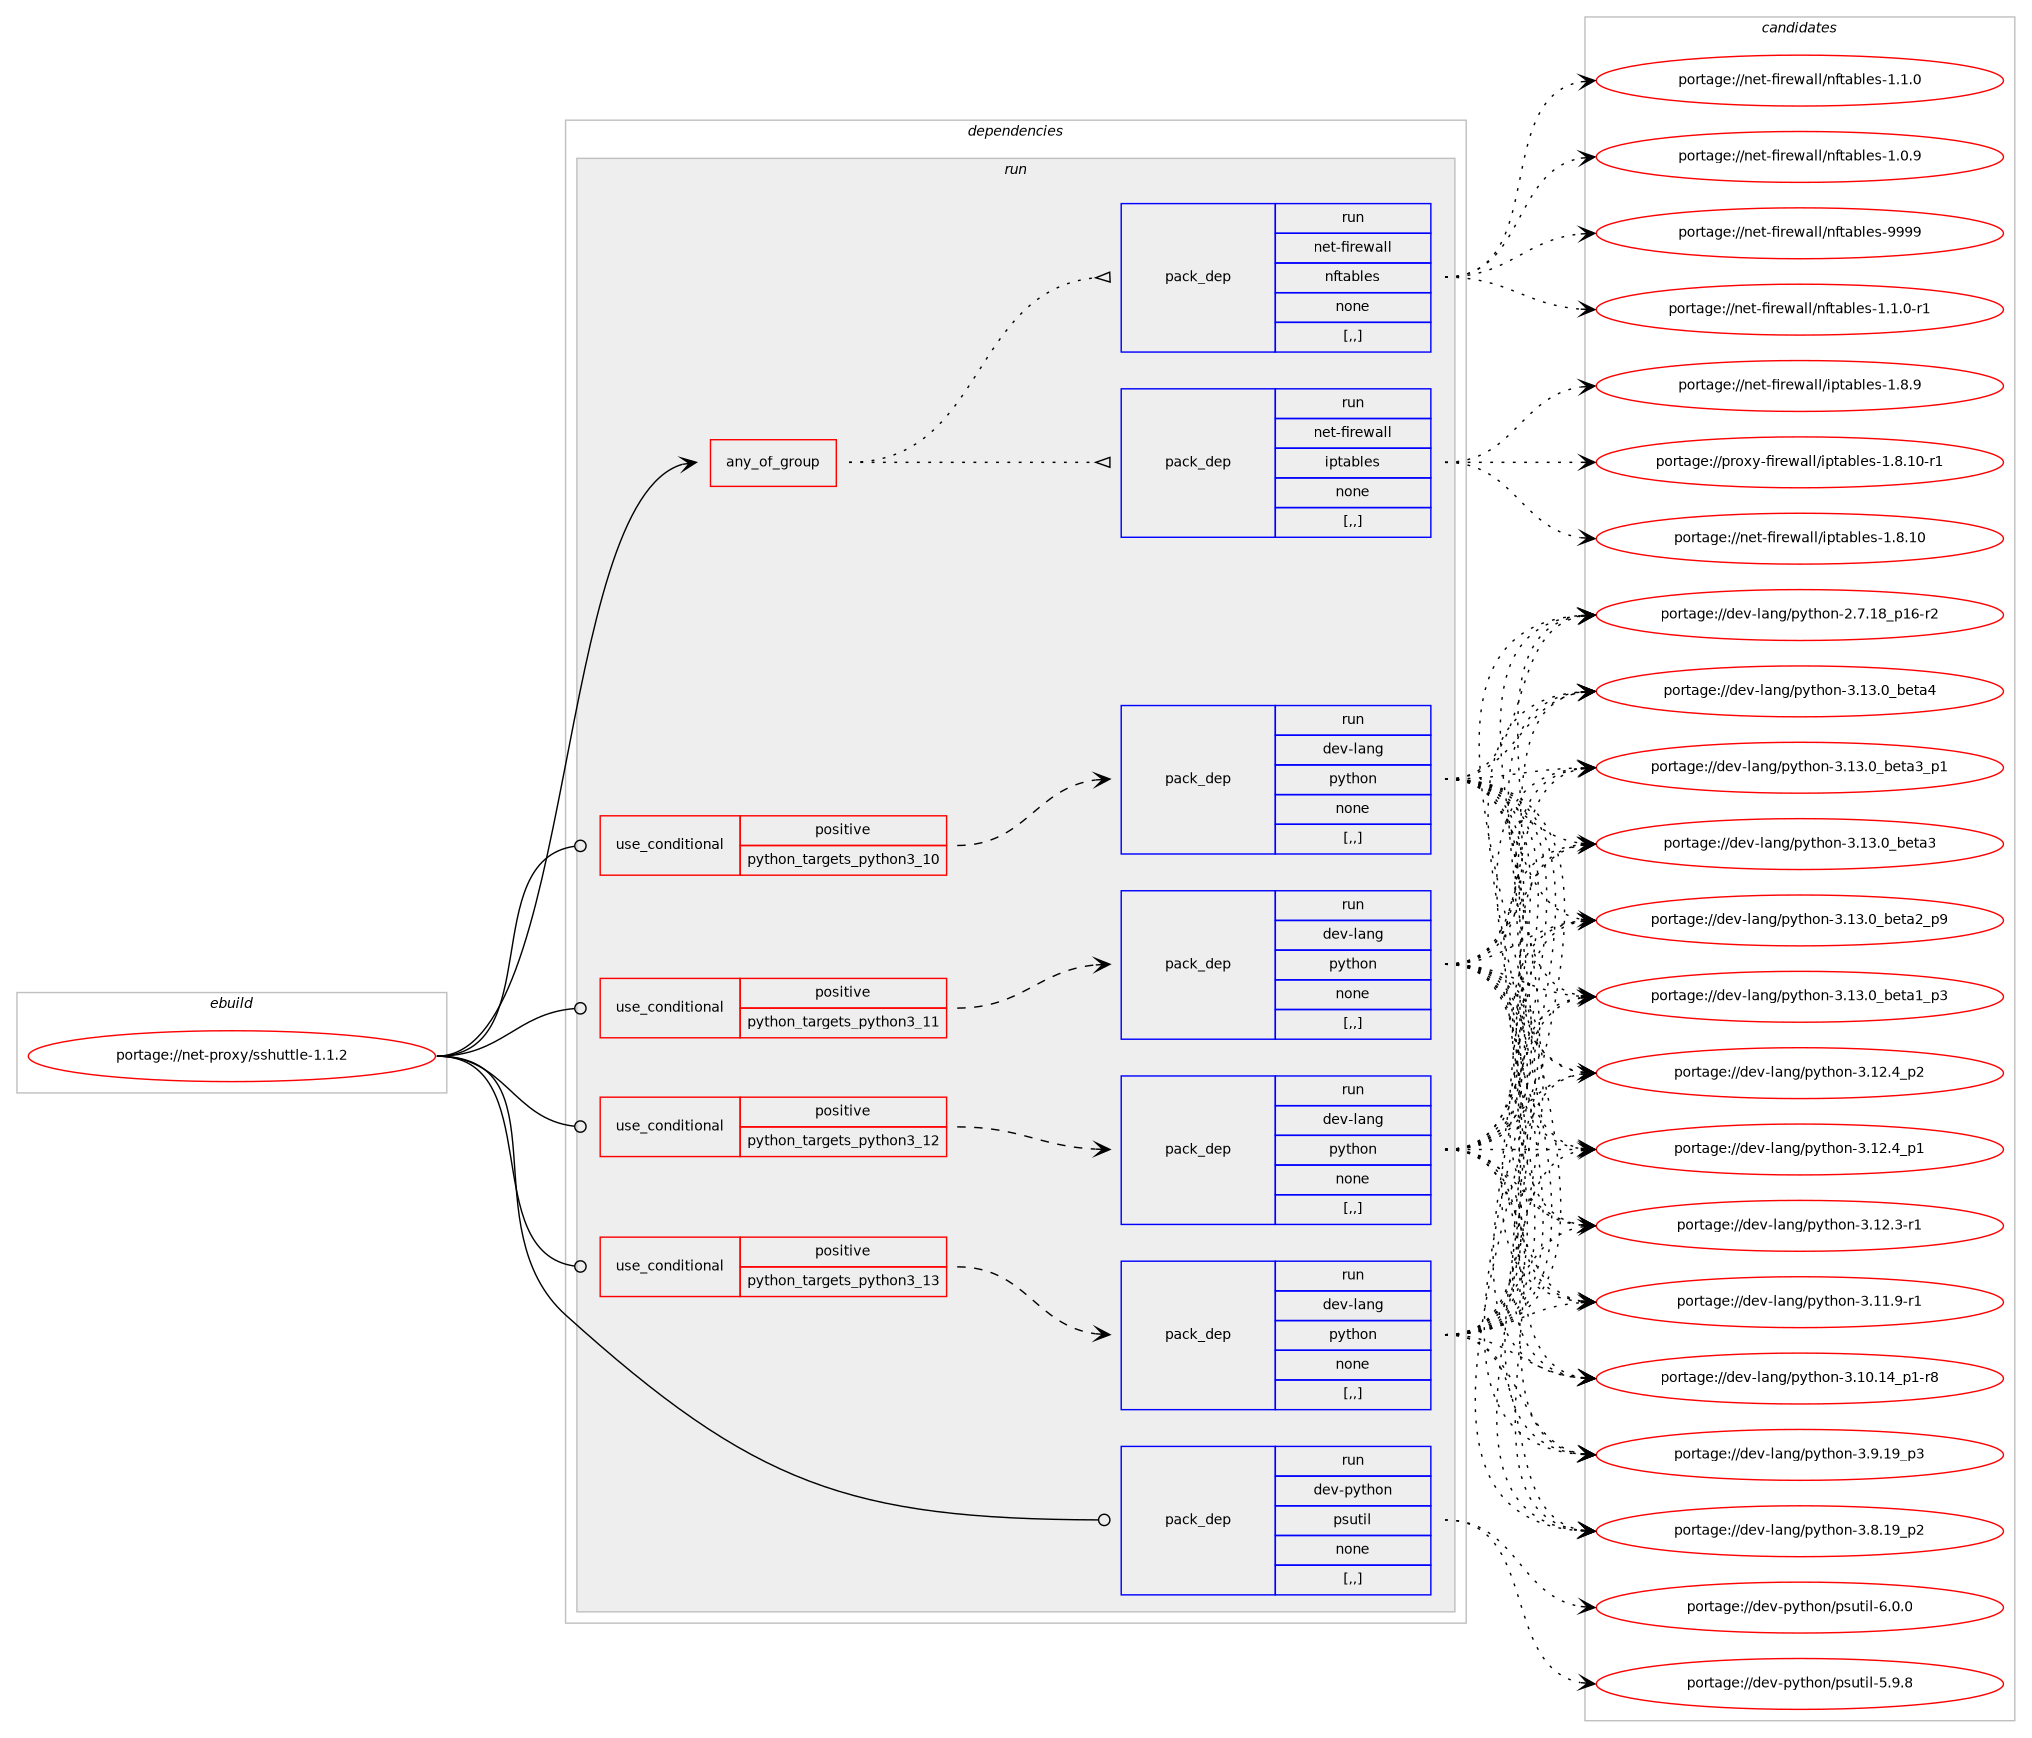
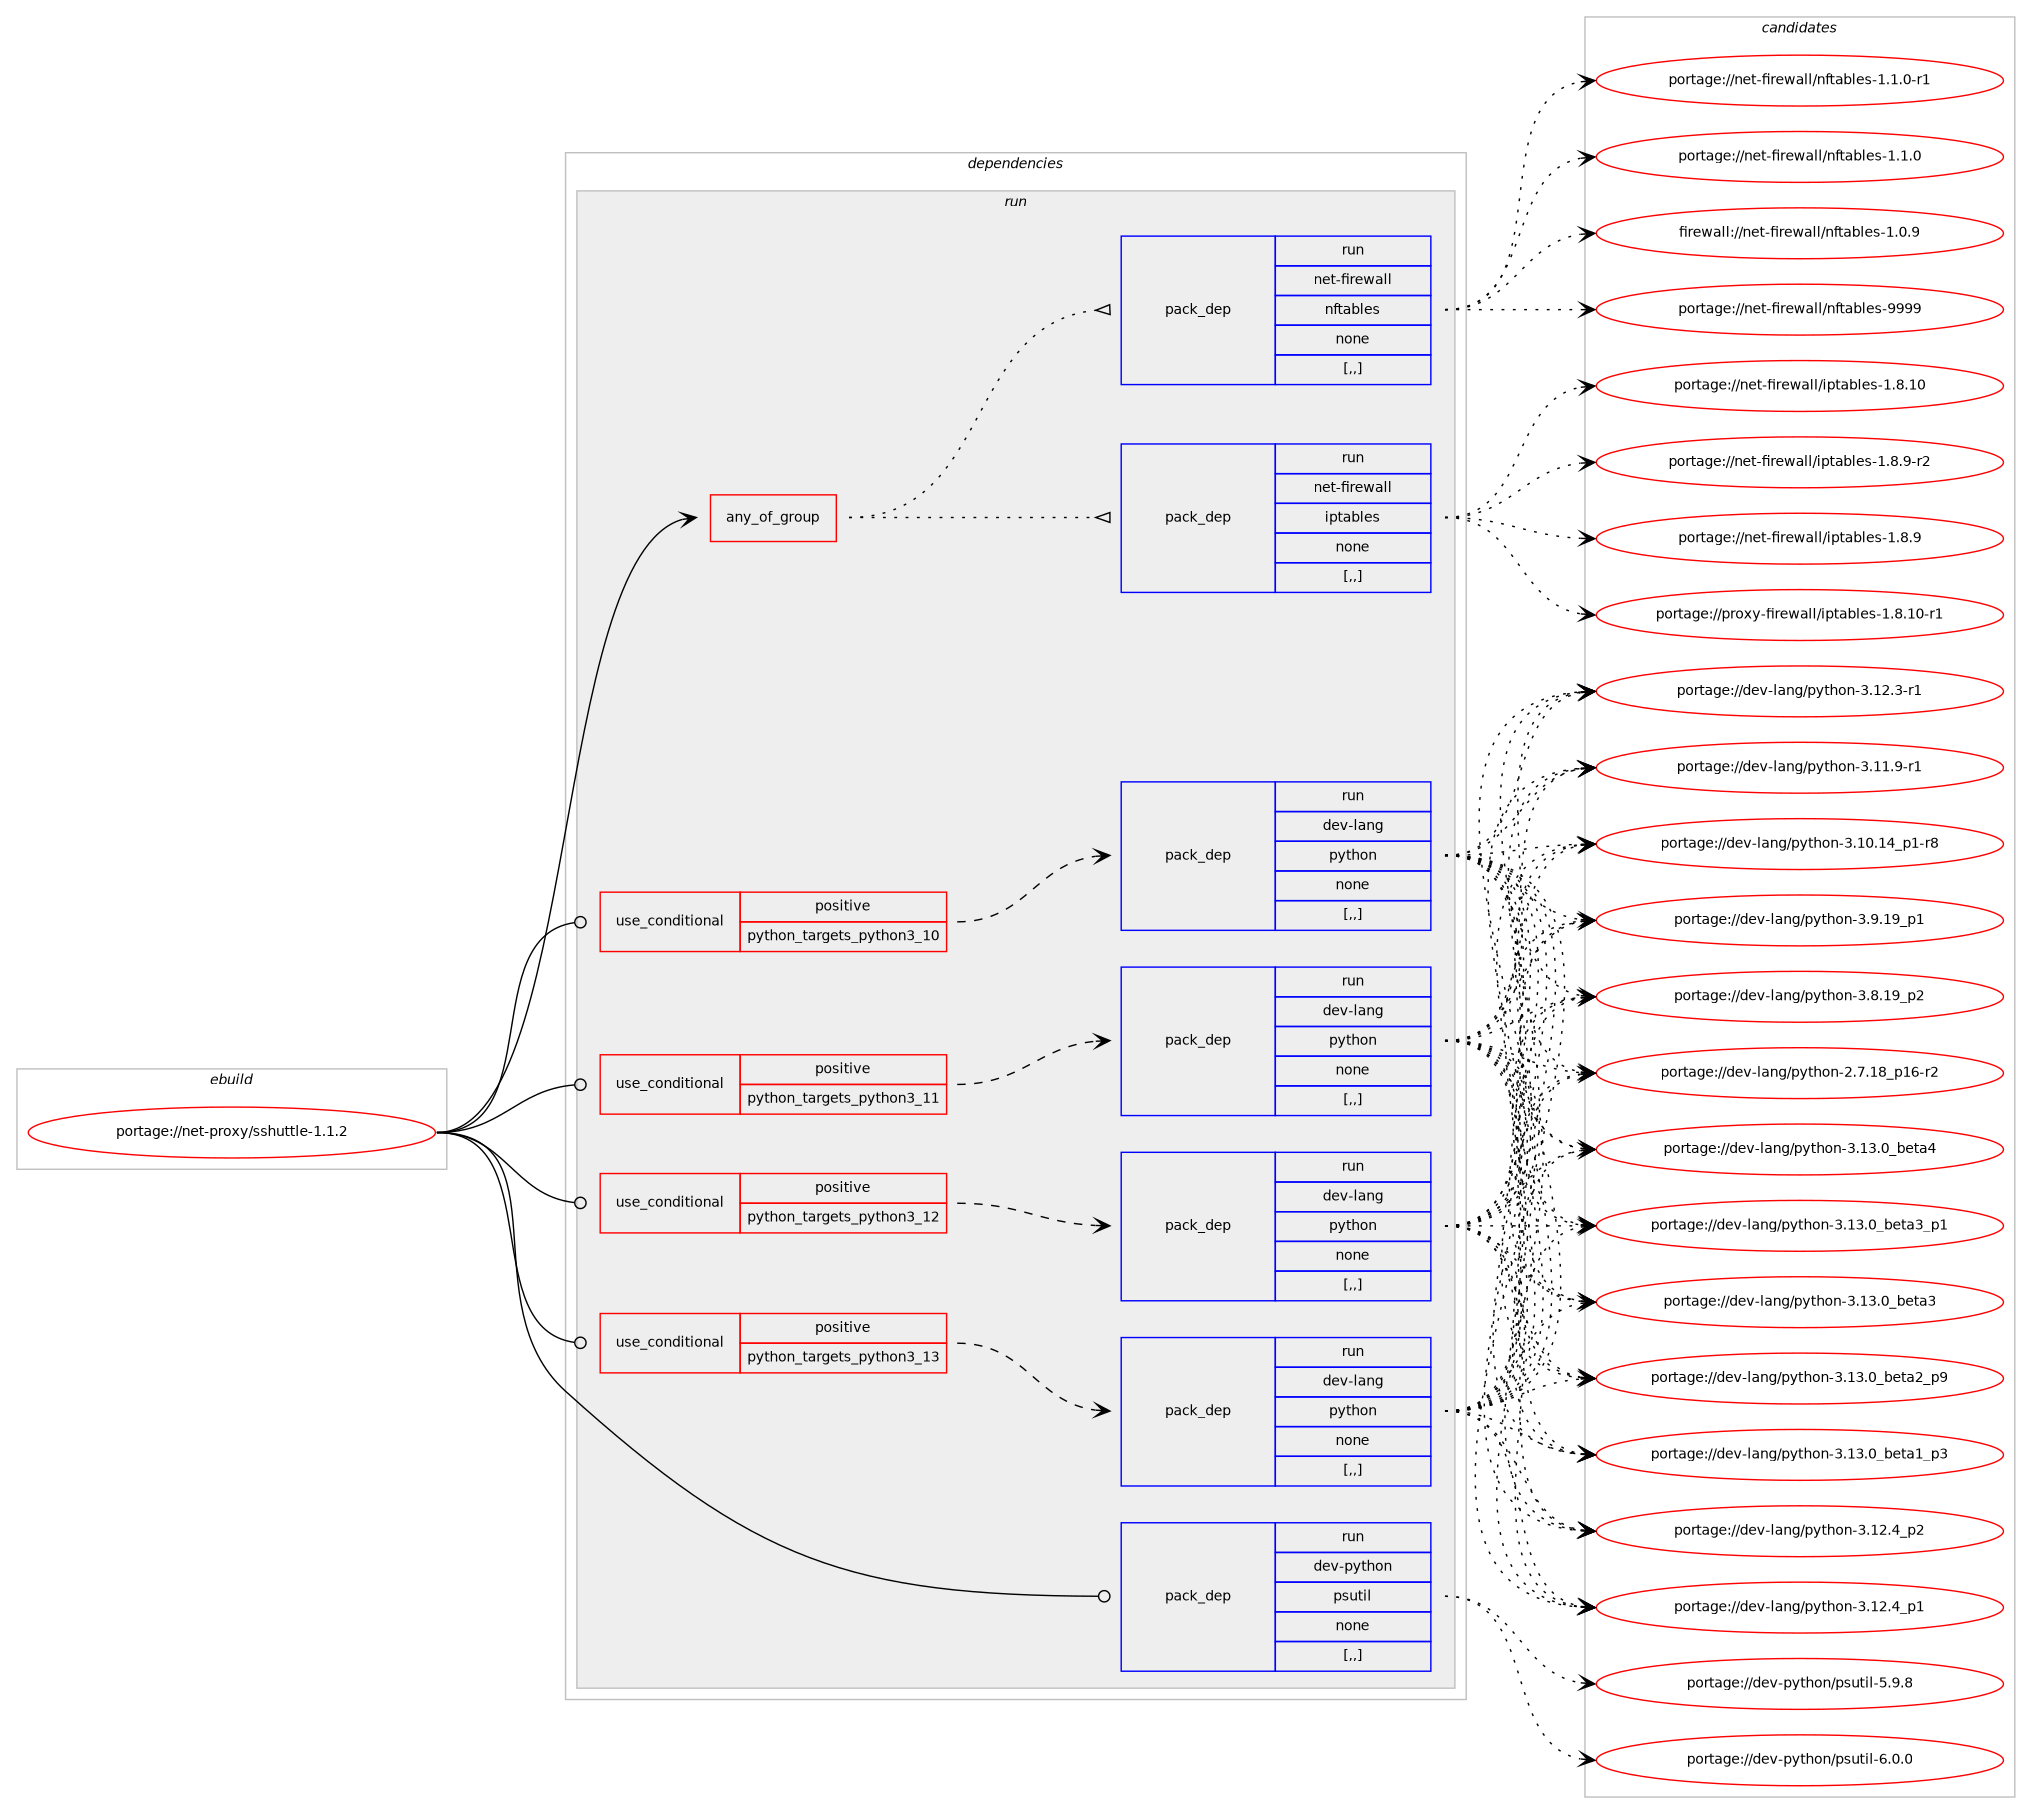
node "portage://net-firewall/nftables-1.0.9": label "portage://net-firewall/nftables-1.0.9" -> "firewall://net-firewall/nftables-1.0.9"
node "portage://net-firewall/iptables-1.8.9-r2": added
node "portage://dev-lang/python-3.9.19_p3": label "portage://dev-lang/python-3.9.19_p3" -> "portage://dev-lang/python-3.9.19_p1"
